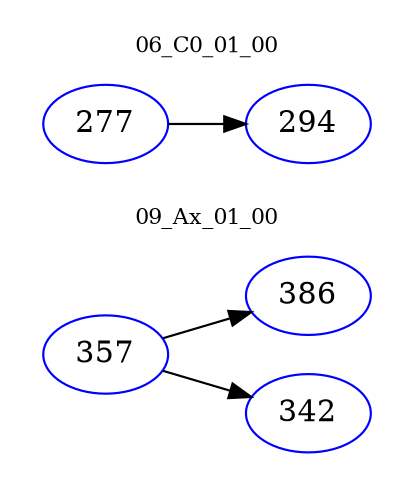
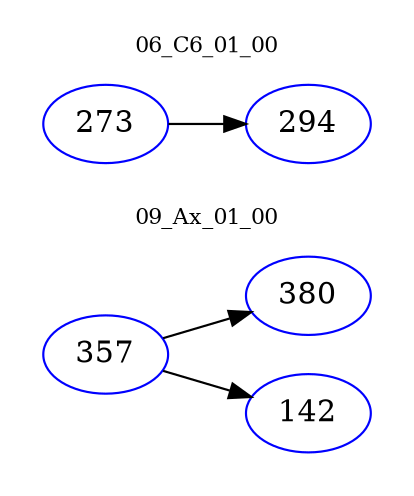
cluster "06_C0_01_00": label "06_C0_01_00" -> "06_C6_01_00"
node "277": label "277" -> "273"
node "386": label "386" -> "380"
node "342": label "342" -> "142"
